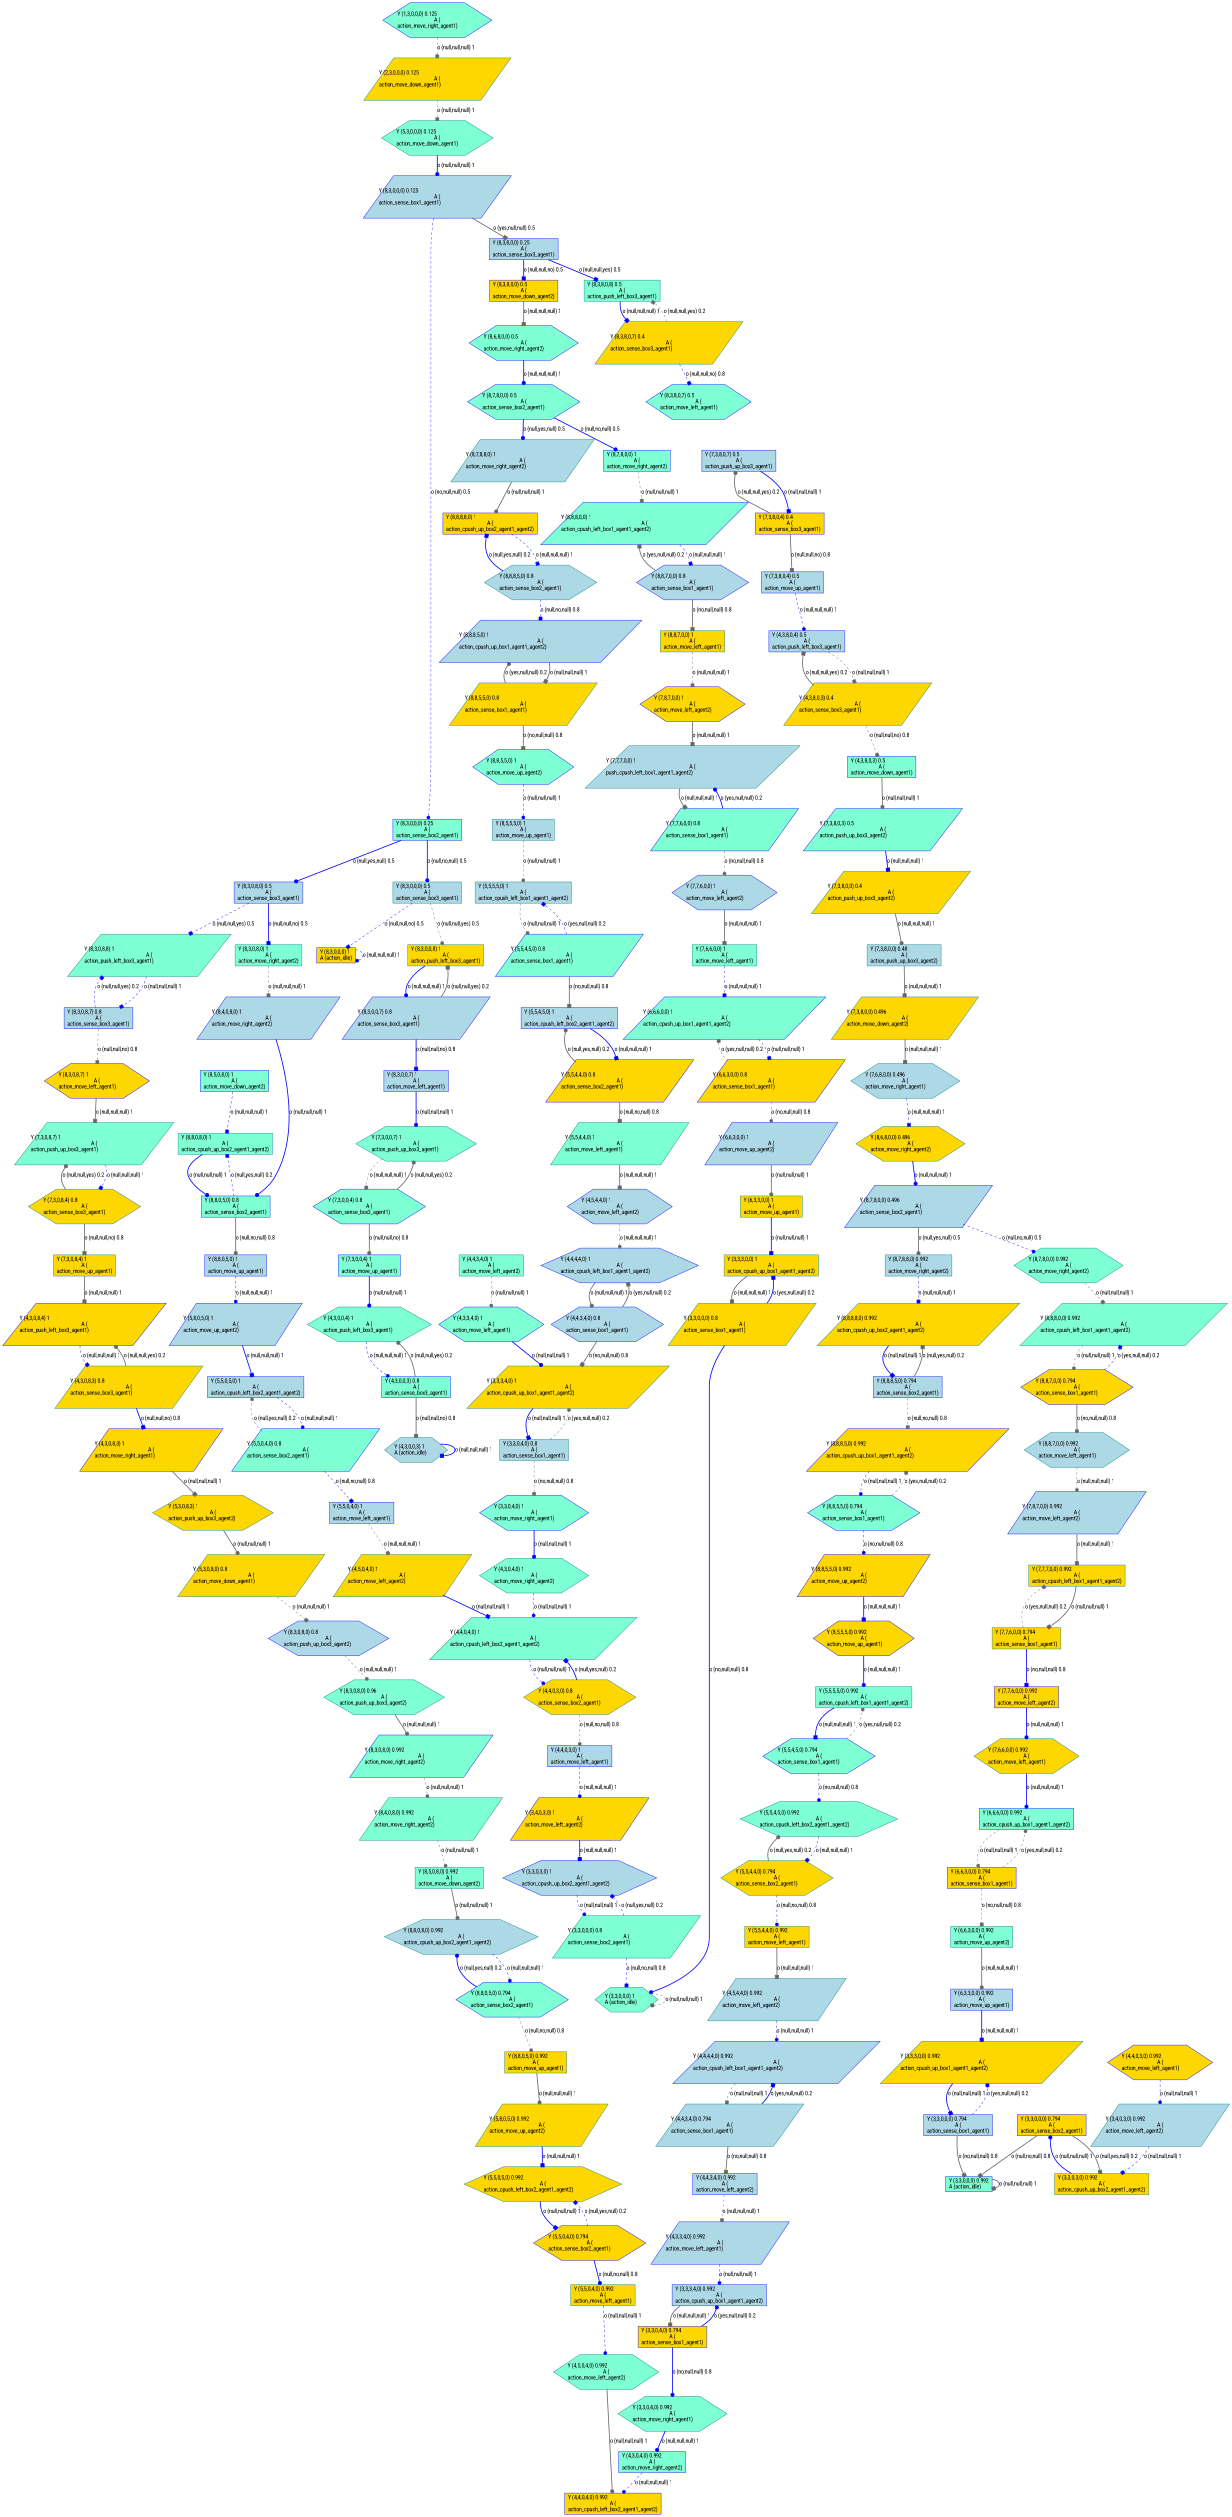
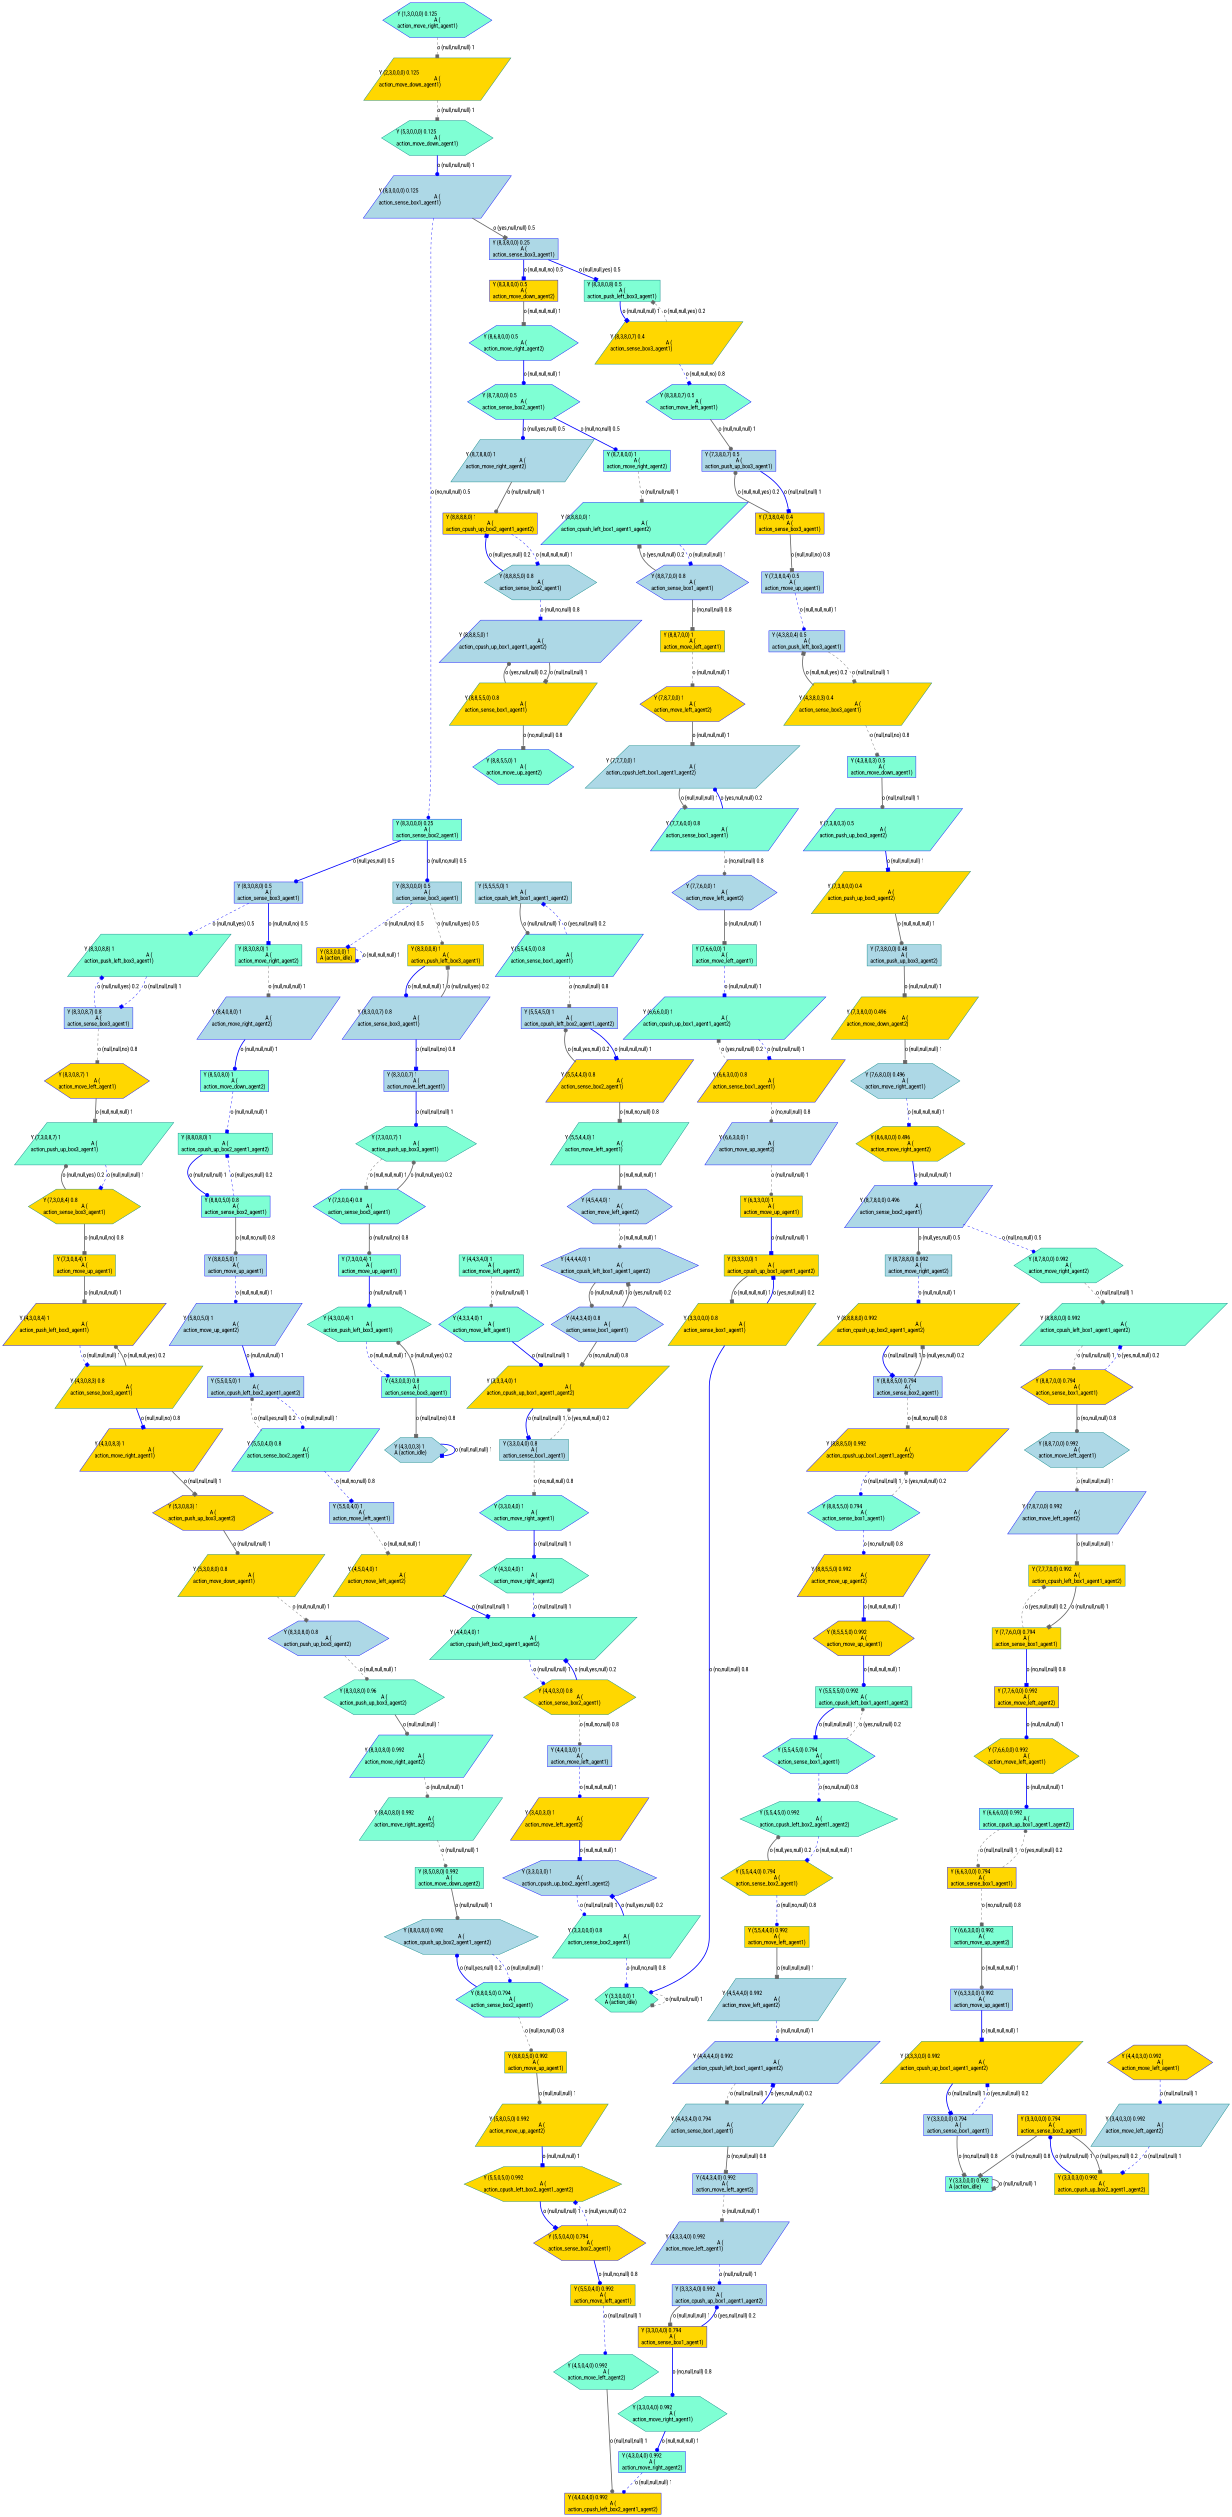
edge "Y (8,3,8,0,7) 0.5 A ( action_move_left_agent1)" -> "Y (7,3,8,0,7) 0.5 A ( action_push_up_box3_agent1)": added, label "o (null,null,null) 1"
node "Y (7,7,7,0,0) 1 A ( push_cpush_left_box1_agent1_agent2)": label "Y (7,7,7,0,0) 1 A ( push_cpush_left_box1_agent1_agent2)" -> "Y (7,7,7,0,0) 1 A ( action_cpush_left_box1_agent1_agent2)"
node "Y (8,5,5,5,0) 1 A ( action_move_up_agent1)": removed
edge "Y (5,5,5,5,0) 1 A ( action_cpush_left_box1_agent1_agent2)" -> "Y (5,5,4,5,0) 0.8 A ( action_sense_box1_agent1)": style dashed -> bold
edge "Y (5,5,4,5,0) 0.8 A ( action_sense_box1_agent1)" -> "Y (5,5,4,5,0) 1 A ( action_cpush_left_box2_agent1_agent2)": style bold -> dashed
edge "Y (8,4,0,8,0) 1 A ( action_move_right_agent2)" -> "Y (8,8,0,5,0) 0.8 A ( action_sense_box2_agent1)": now "Y (8,4,0,8,0) 1 A ( action_move_right_agent2)" -> "Y (8,5,0,8,0) 1 A ( action_move_down_agent2)"
edge "Y (6,6,3,0,0) 1 A ( action_move_up_agent2)" -> "Y (6,3,3,0,0) 1 A ( action_move_up_agent1)": style bold -> dashed
node "Y (5,3,0,8,3) 1 A ( action_push_up_box3_agent2)": color teal -> blue
edge "Y (3,3,0,0,0) 0.8 A ( action_sense_box2_agent1)" -> "Y (3,3,0,3,0) 1 A ( action_cpush_up_box2_agent1_agent2)": style dashed -> bold
